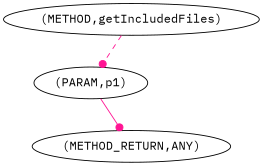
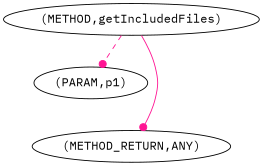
edge "(PARAM,p1)" -> "(METHOD_RETURN,ANY)": now "(METHOD,getIncludedFiles)" -> "(METHOD_RETURN,ANY)"
